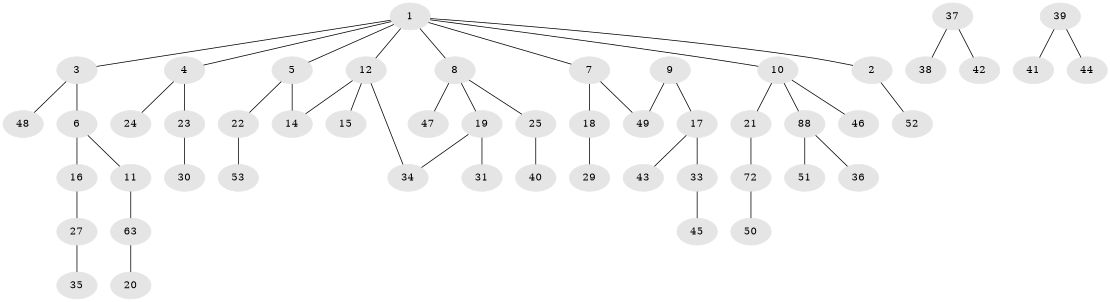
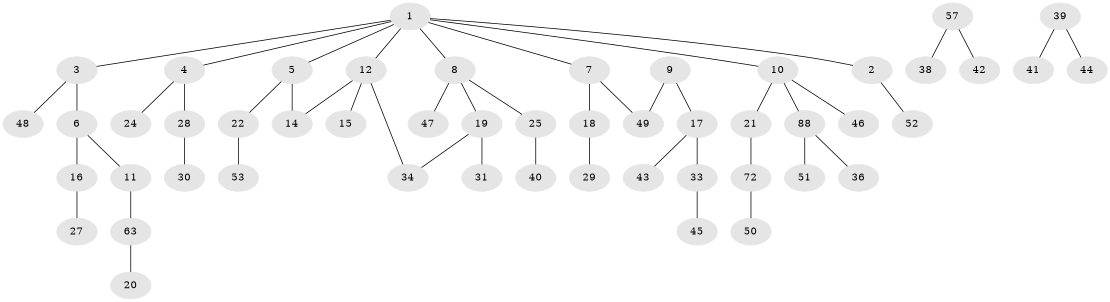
node "37": label "37" -> "57"
node "23": label "23" -> "28"
node "35": removed
